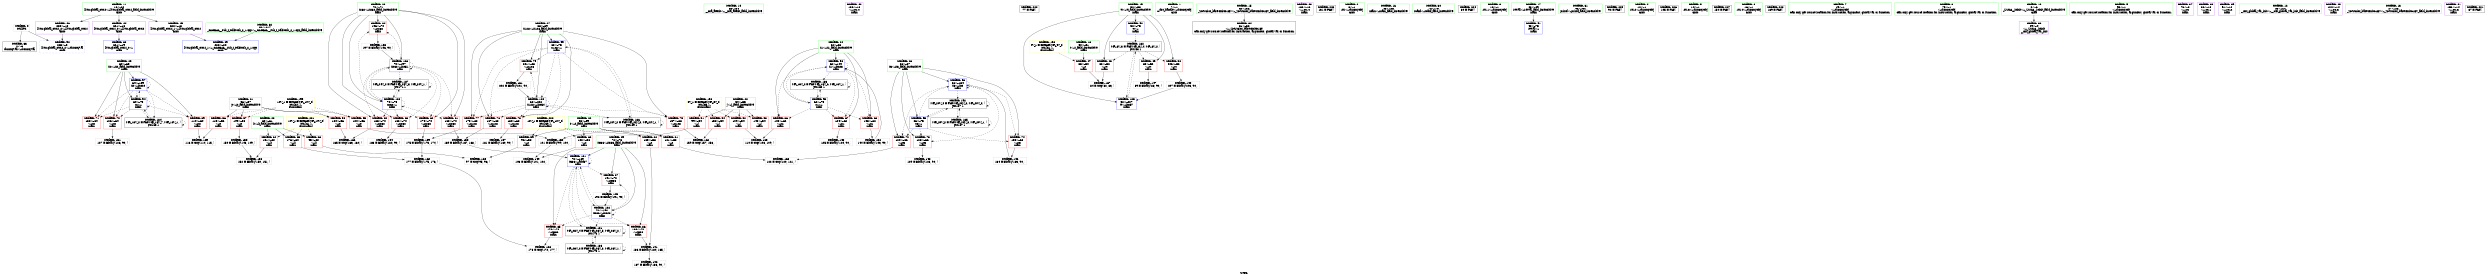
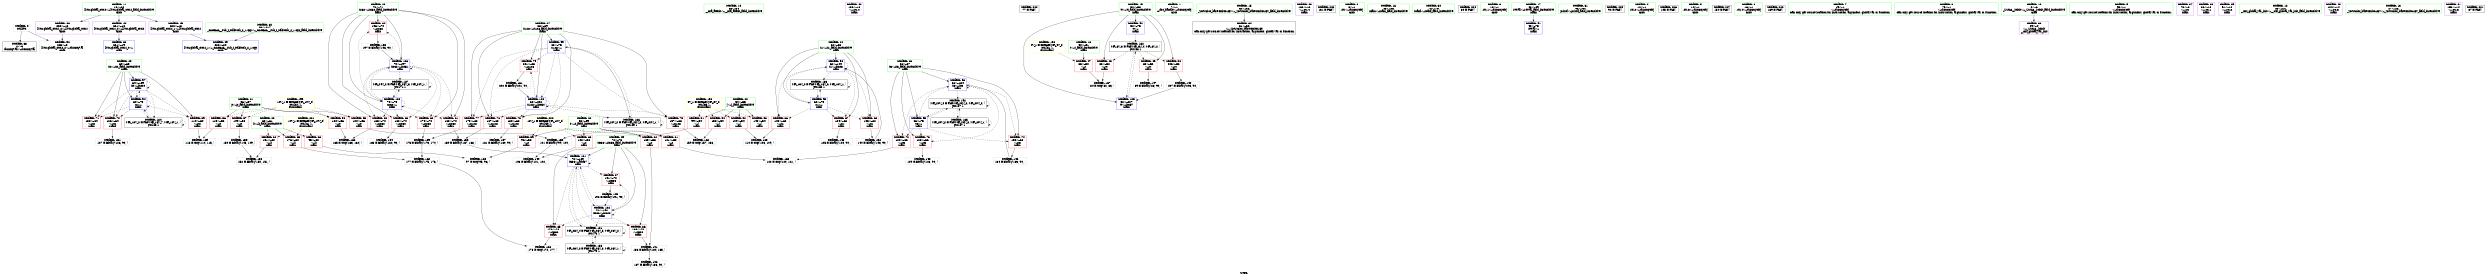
edge "NodeID: 99" -> "NodeID: 186": style dashed -> solid
node "NodeID: 70": text "main" -> "scanf"
